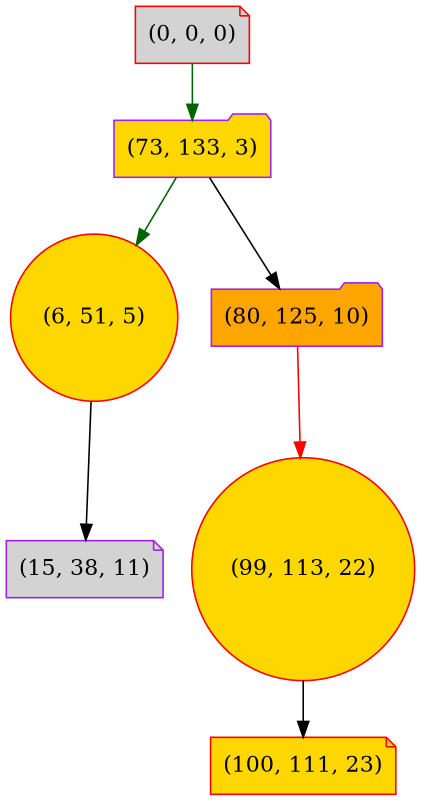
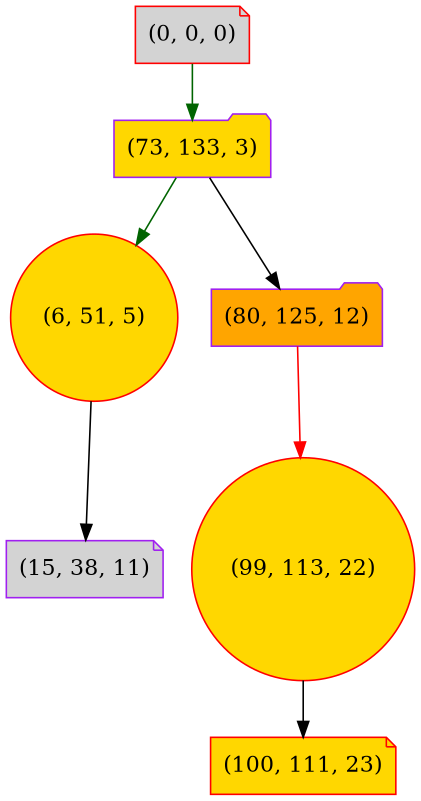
node "(80, 125, 10)": label "(80, 125, 10)" -> "(80, 125, 12)"
